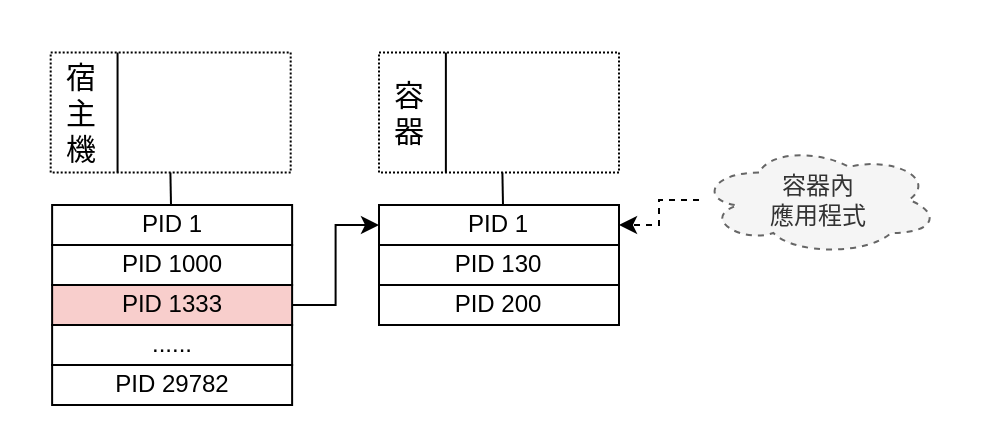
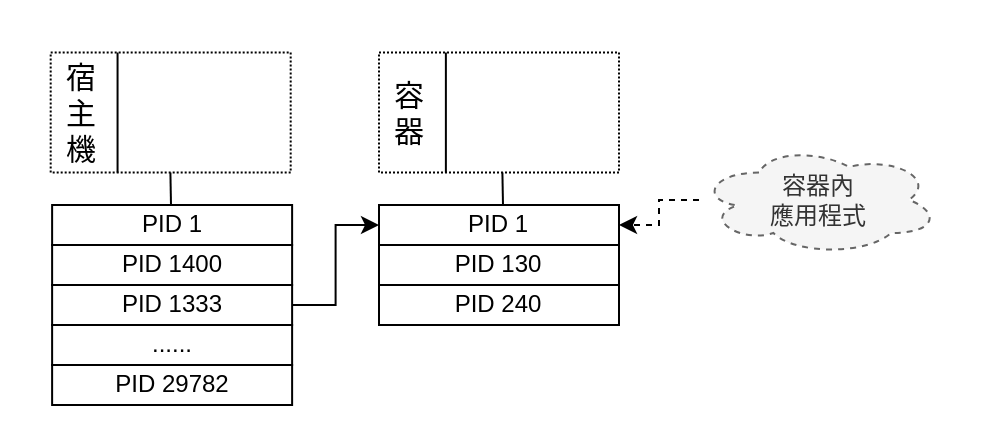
node "PID 1000": label "PID 1000" -> "PID 1400"
node "PID 1333": fillcolor #f8cecc -> #ffffff
node "PID 200": label "PID 200" -> "PID 240"
